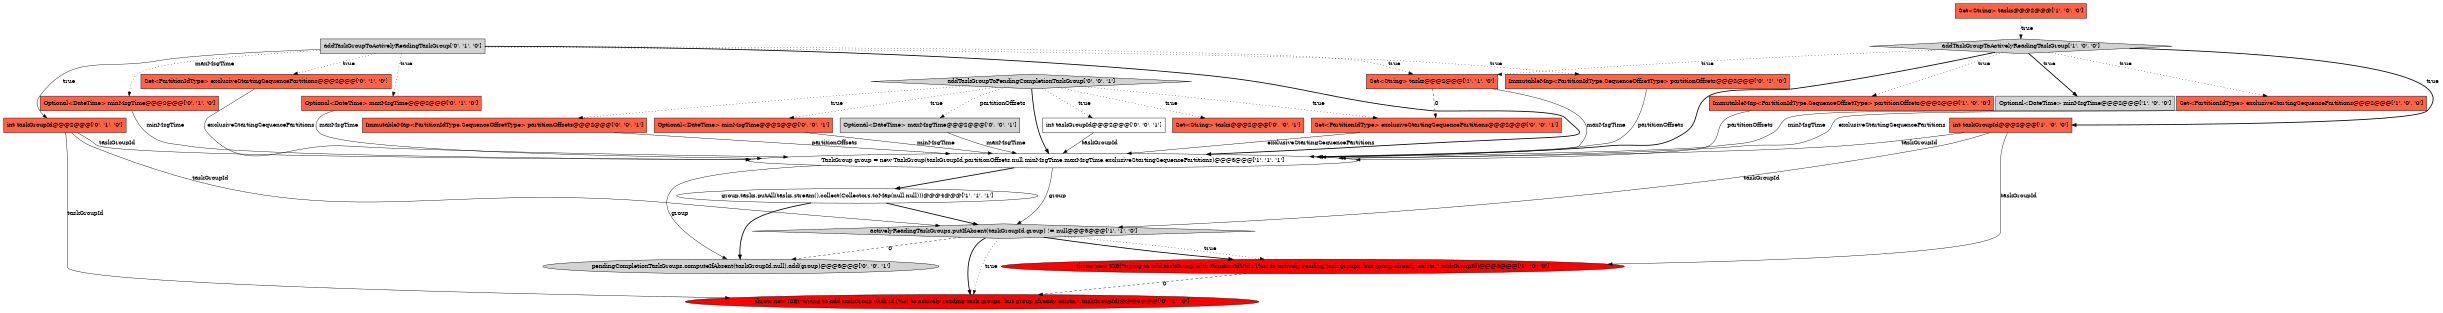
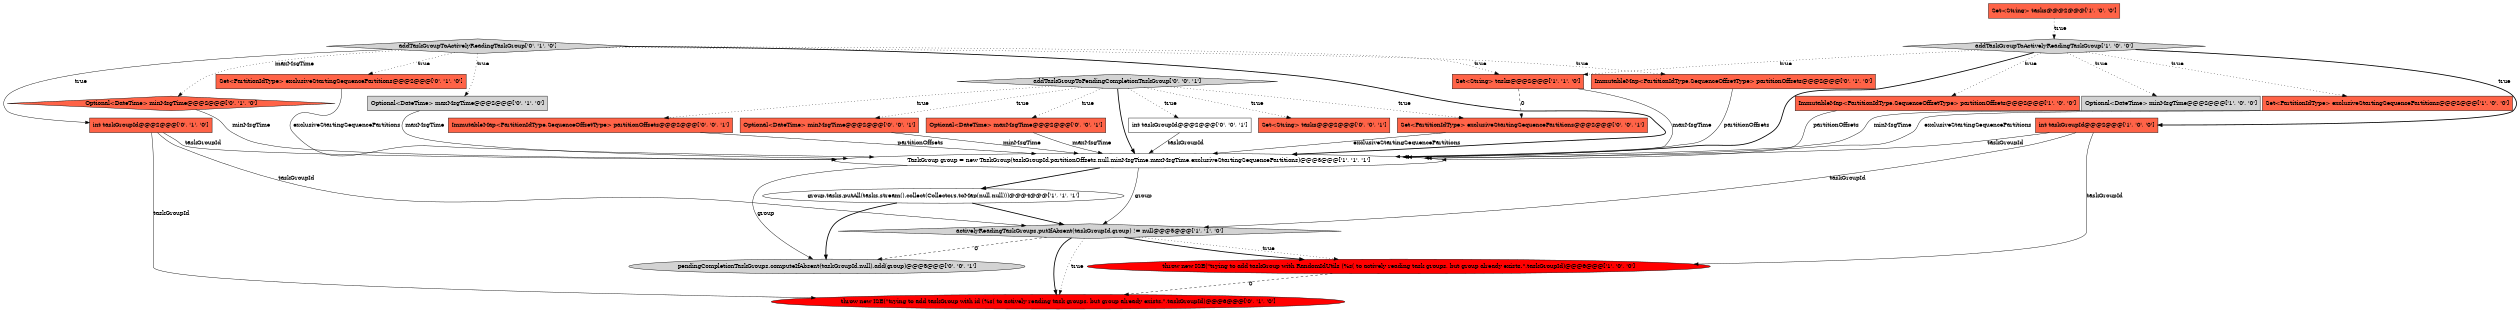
node "addTaskGroupToActivelyReadingTaskGroup['0', '1', '0']": shape box -> diamond
edge "addTaskGroupToActivelyReadingTaskGroup['1', '0', '0']" -> "Optional<DateTime> minMsgTime@@@2@@@['1', '0', '0']": style bold -> dotted
node "Optional<DateTime> minMsgTime@@@2@@@['0', '1', '0']": shape box -> diamond
node "Optional<DateTime> maxMsgTime@@@2@@@['0', '1', '0']": fillcolor tomato -> lightgray
edge "addTaskGroupToPendingCompletionTaskGroup['0', '0', '1']" -> "Optional<DateTime> maxMsgTime@@@2@@@['0', '0', '1']": label "partitionOffsets" -> "true"
node "Optional<DateTime> maxMsgTime@@@2@@@['0', '0', '1']": fillcolor lightgray -> tomato
